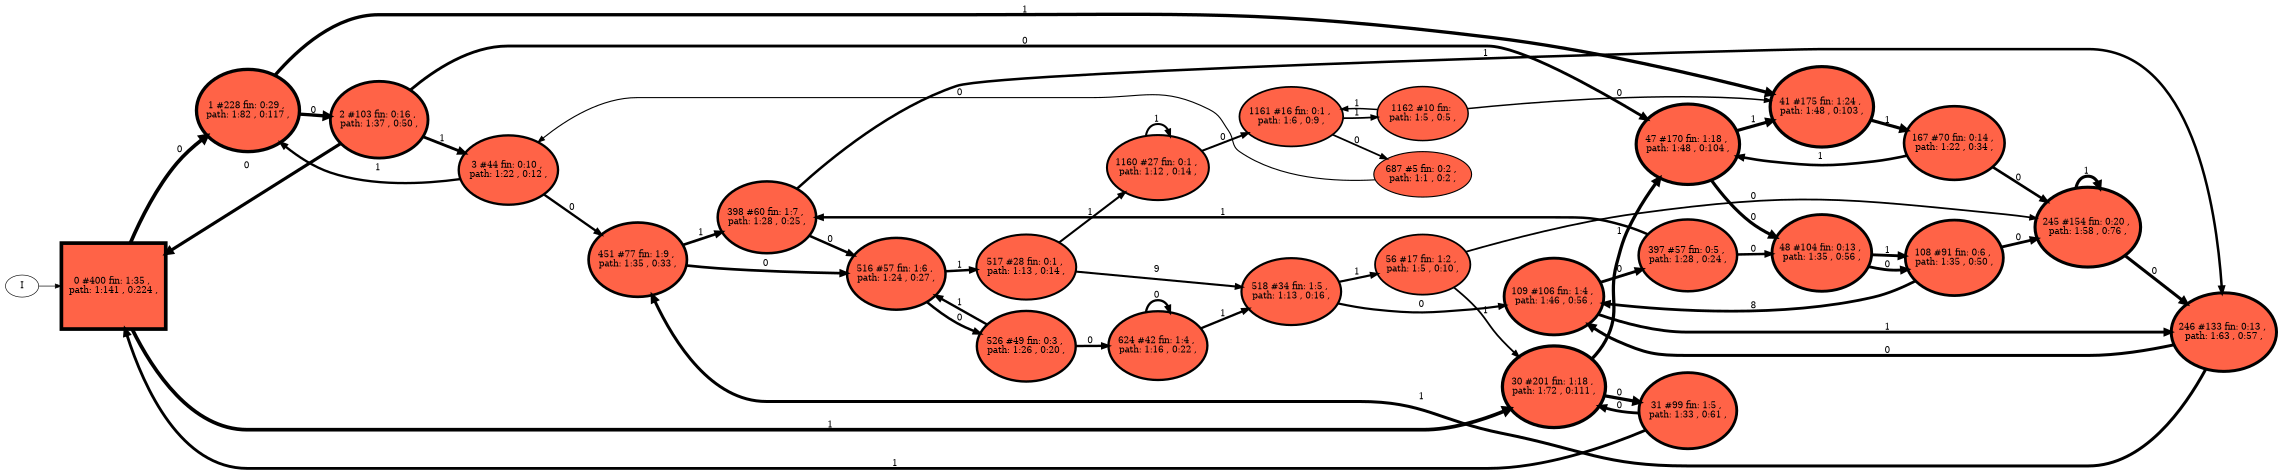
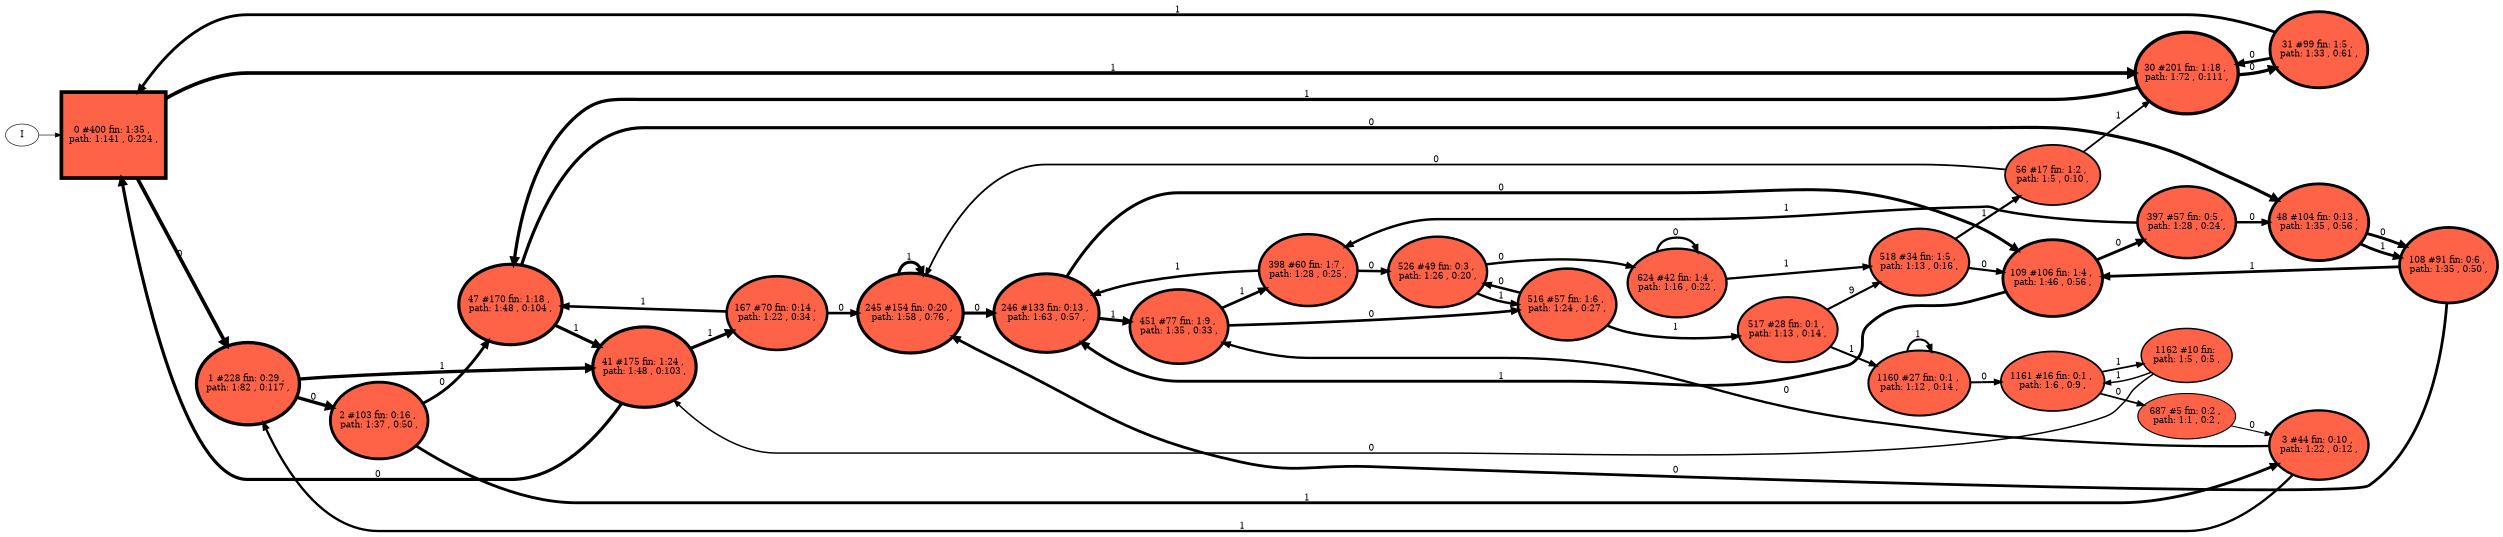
edge "2 #103 fin: 0:16 , path: 1:37 , 0:50 ," -> "0 #400 fin: 1:35 , path: 1:141 , 0:224 ,": now "41 #175 fin: 1:24 , path: 1:48 , 0:103 ," -> "0 #400 fin: 1:35 , path: 1:141 , 0:224 ,"
edge "398 #60 fin: 1:7 , path: 1:28 , 0:25 ," -> "516 #57 fin: 1:6 , path: 1:24 , 0:27 ,": now "398 #60 fin: 1:7 , path: 1:28 , 0:25 ," -> "526 #49 fin: 0:3 , path: 1:26 , 0:20 ,"
edge "108 #91 fin: 0:6 , path: 1:35 , 0:50 ," -> "109 #106 fin: 1:4 , path: 1:46 , 0:56 ,": label "8 " -> "1 "
